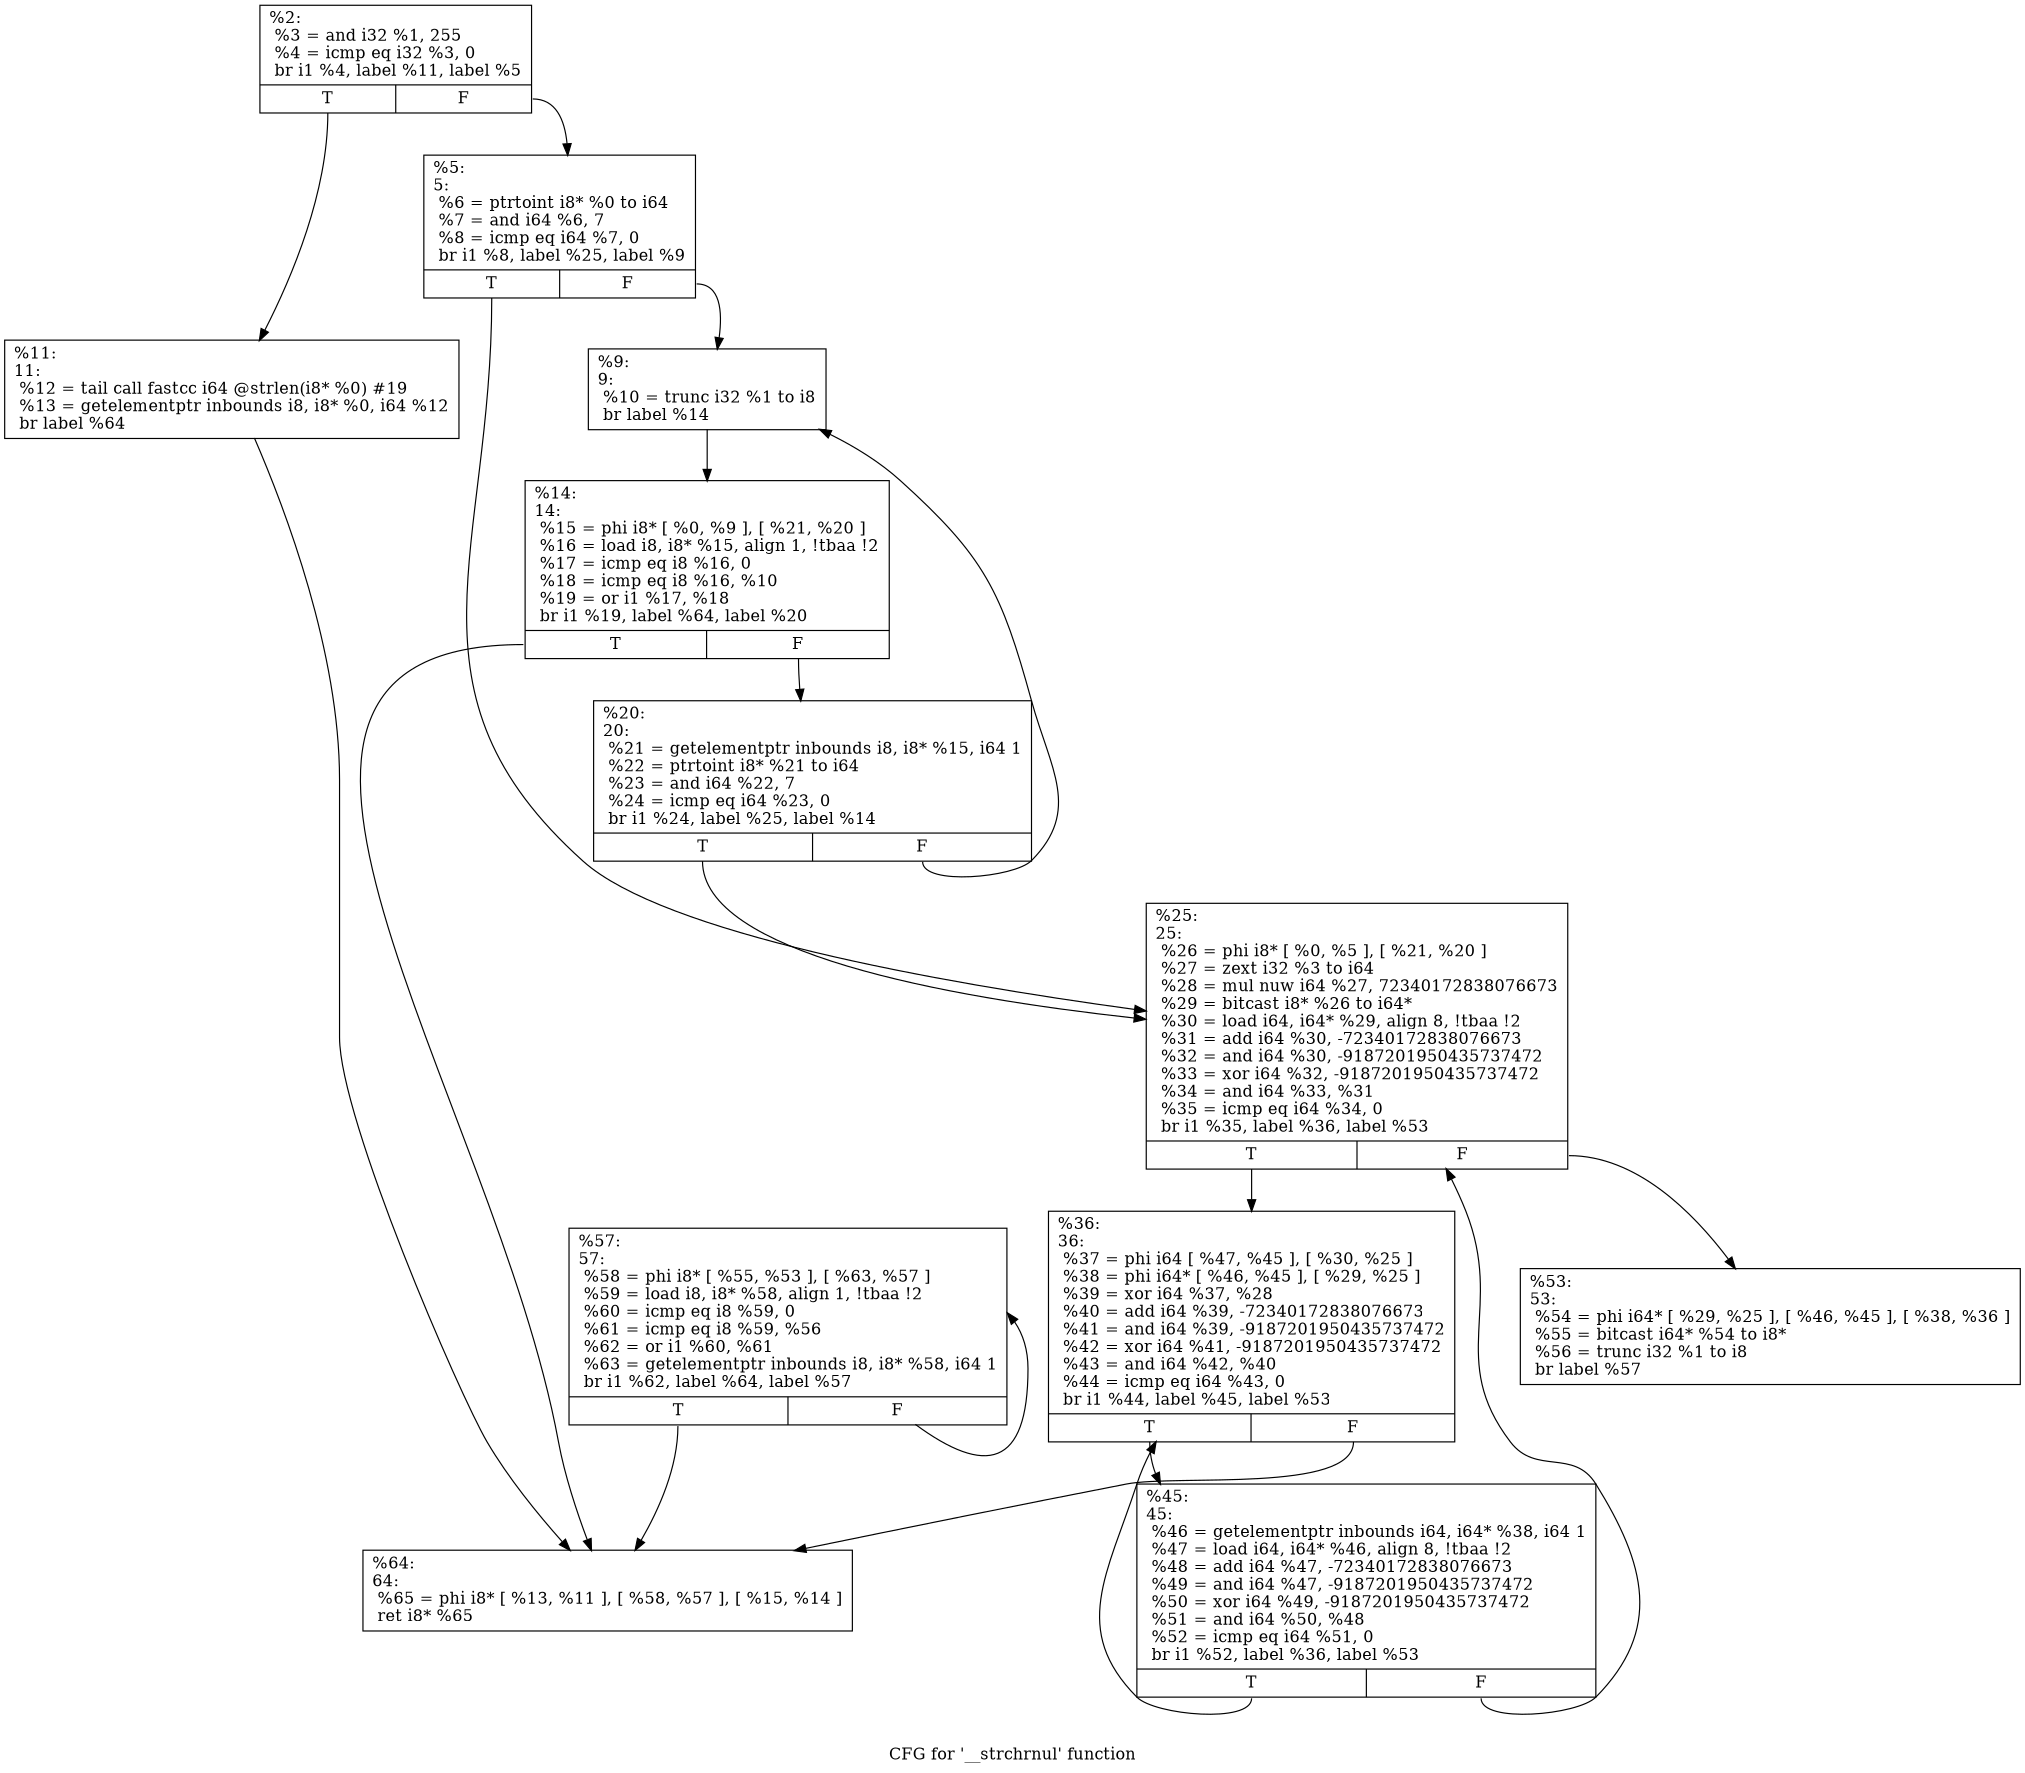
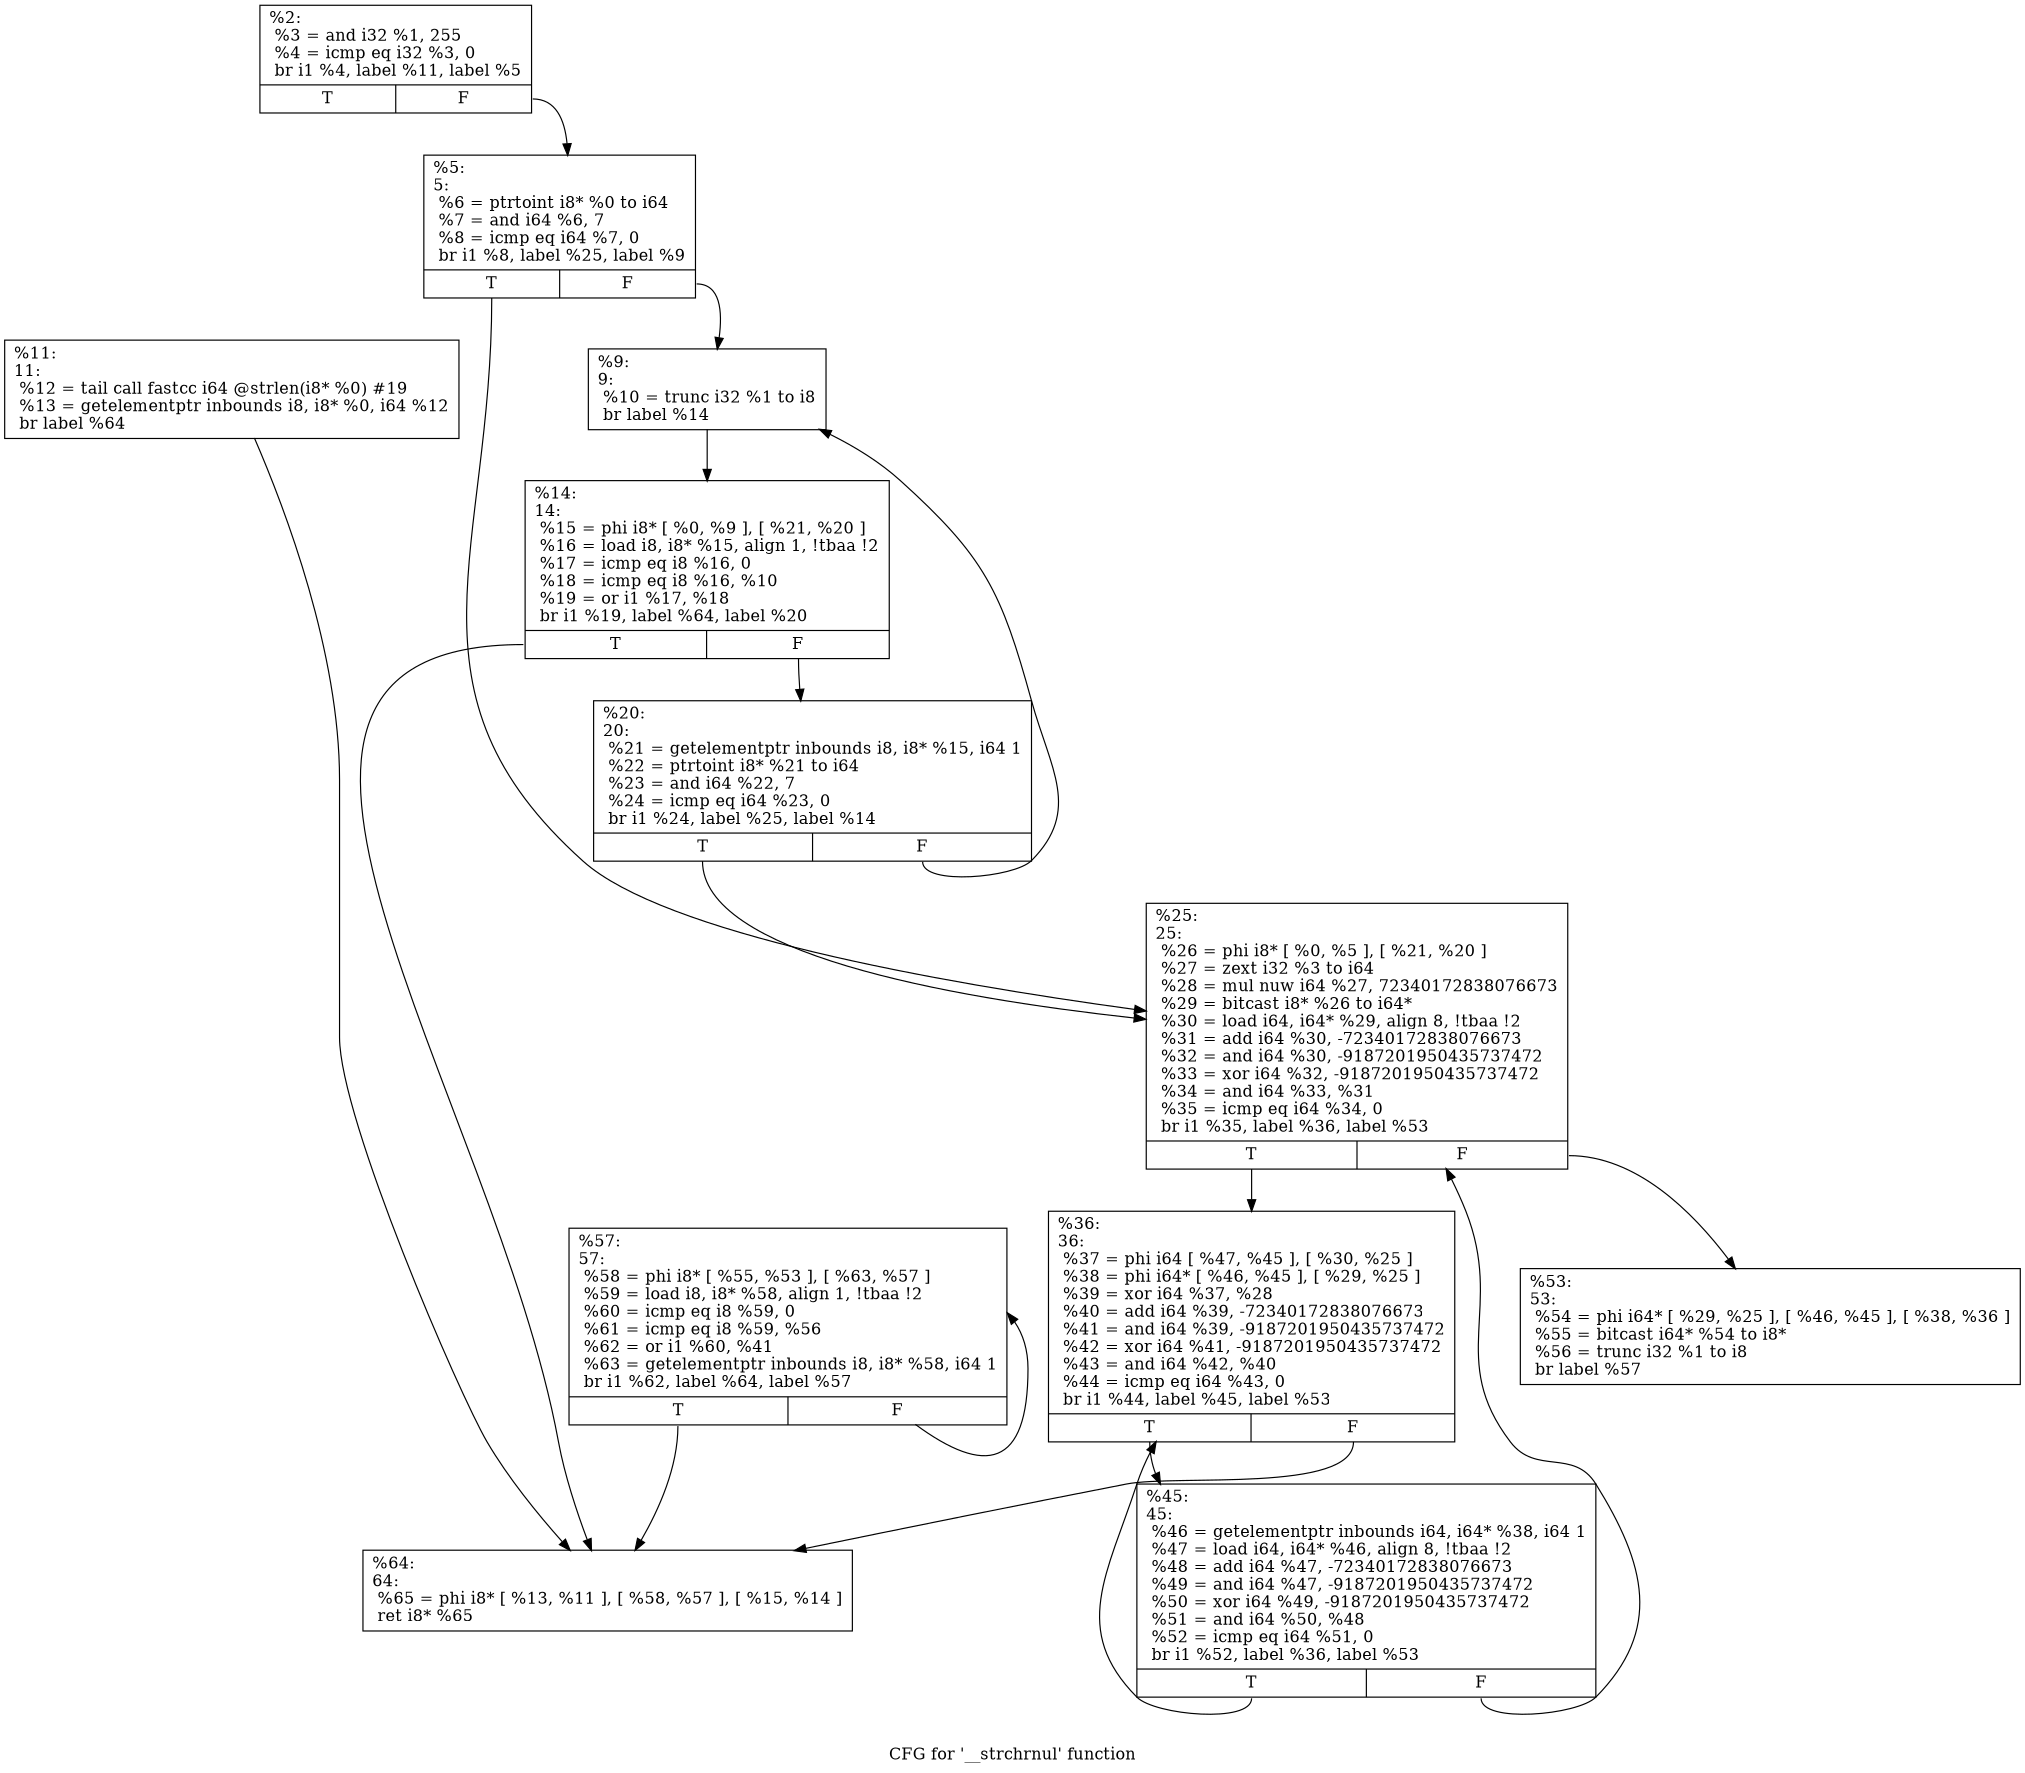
edge "%2:" -> "%11:": removed
node "%57:": text "%62 = or i1 %60, %61" -> "%62 = or i1 %60, %41"
